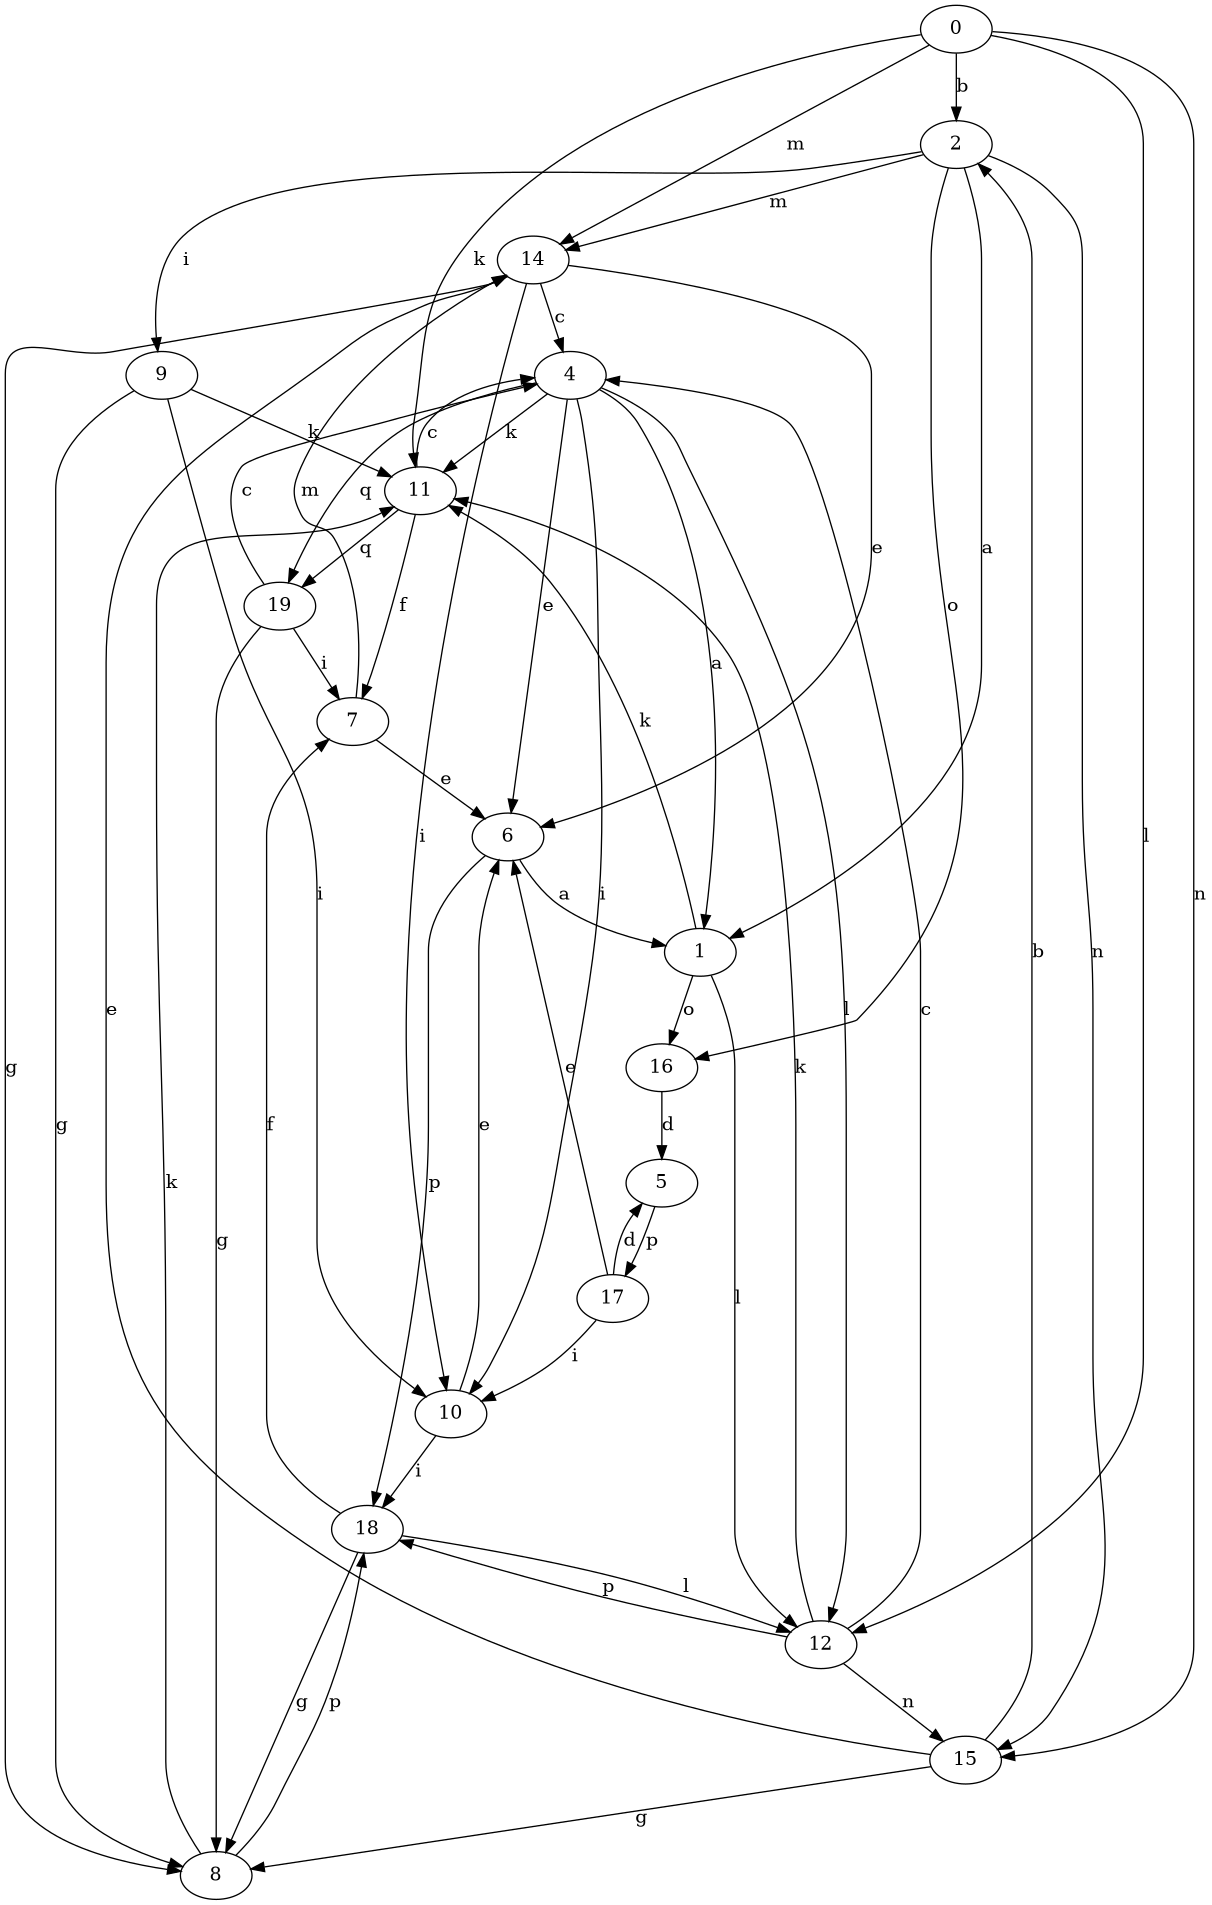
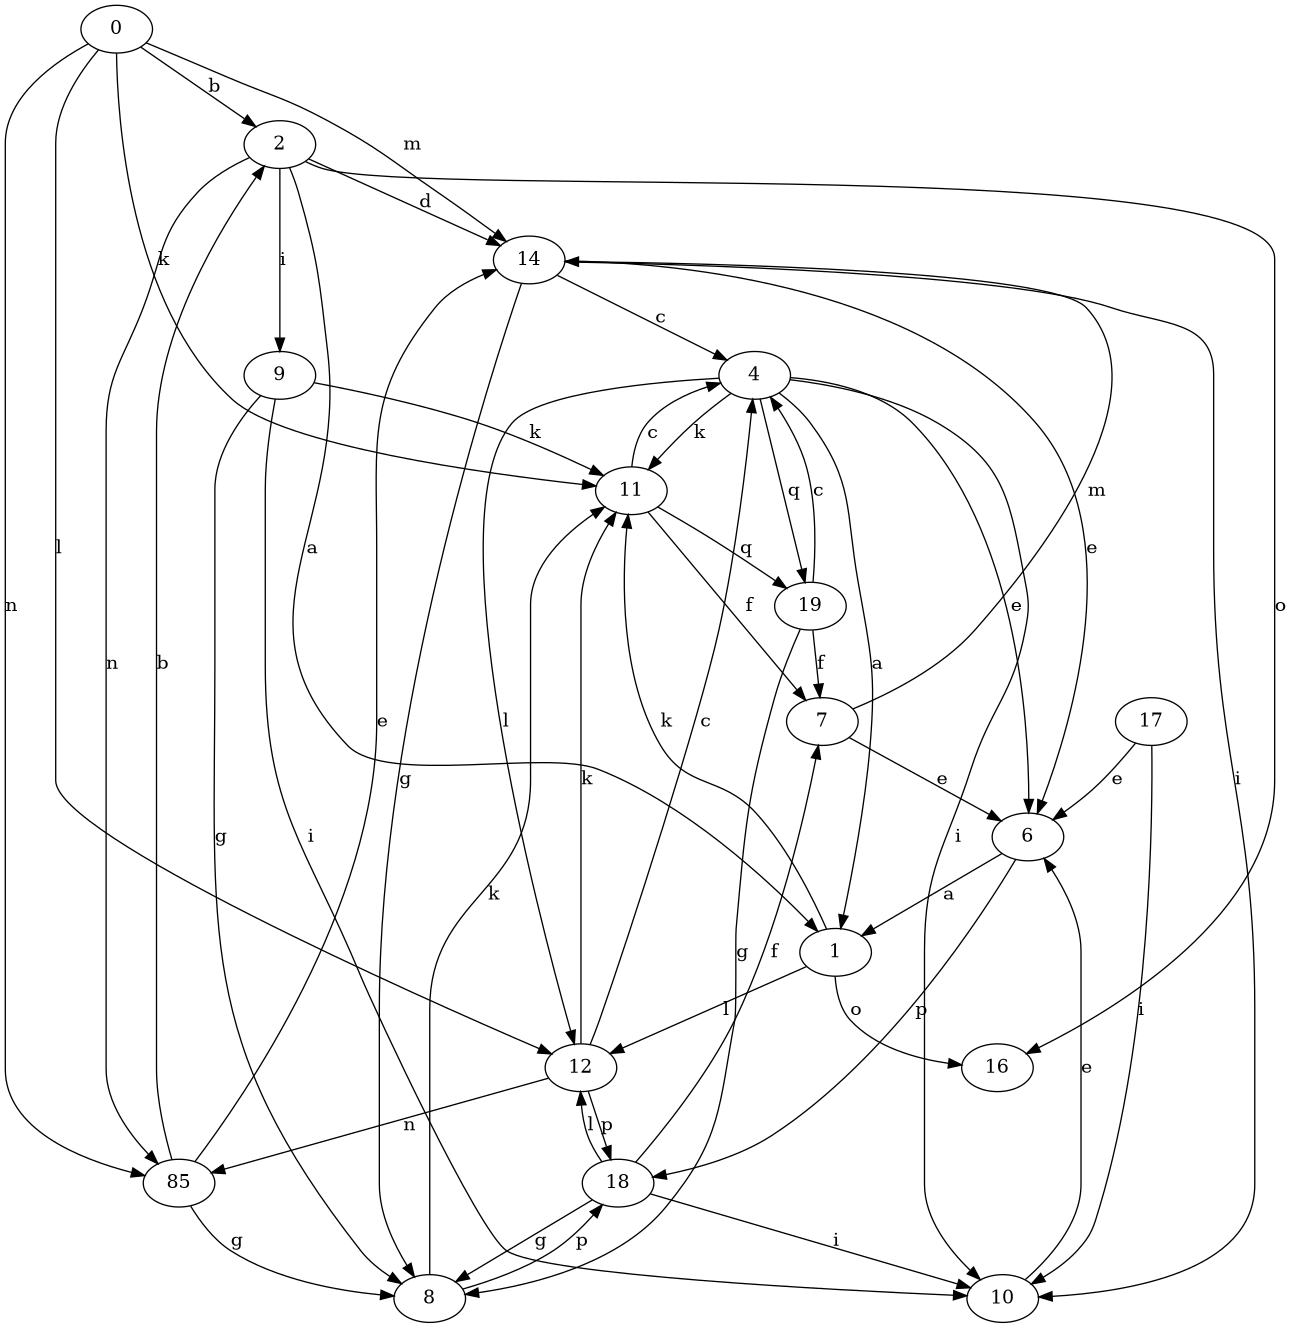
edge "2" -> "14": label "m" -> "d"
edge "19" -> "7": label "i" -> "f"
node "5": removed
edge "10" -> "18": reversed
node "15": label "15" -> "85"
